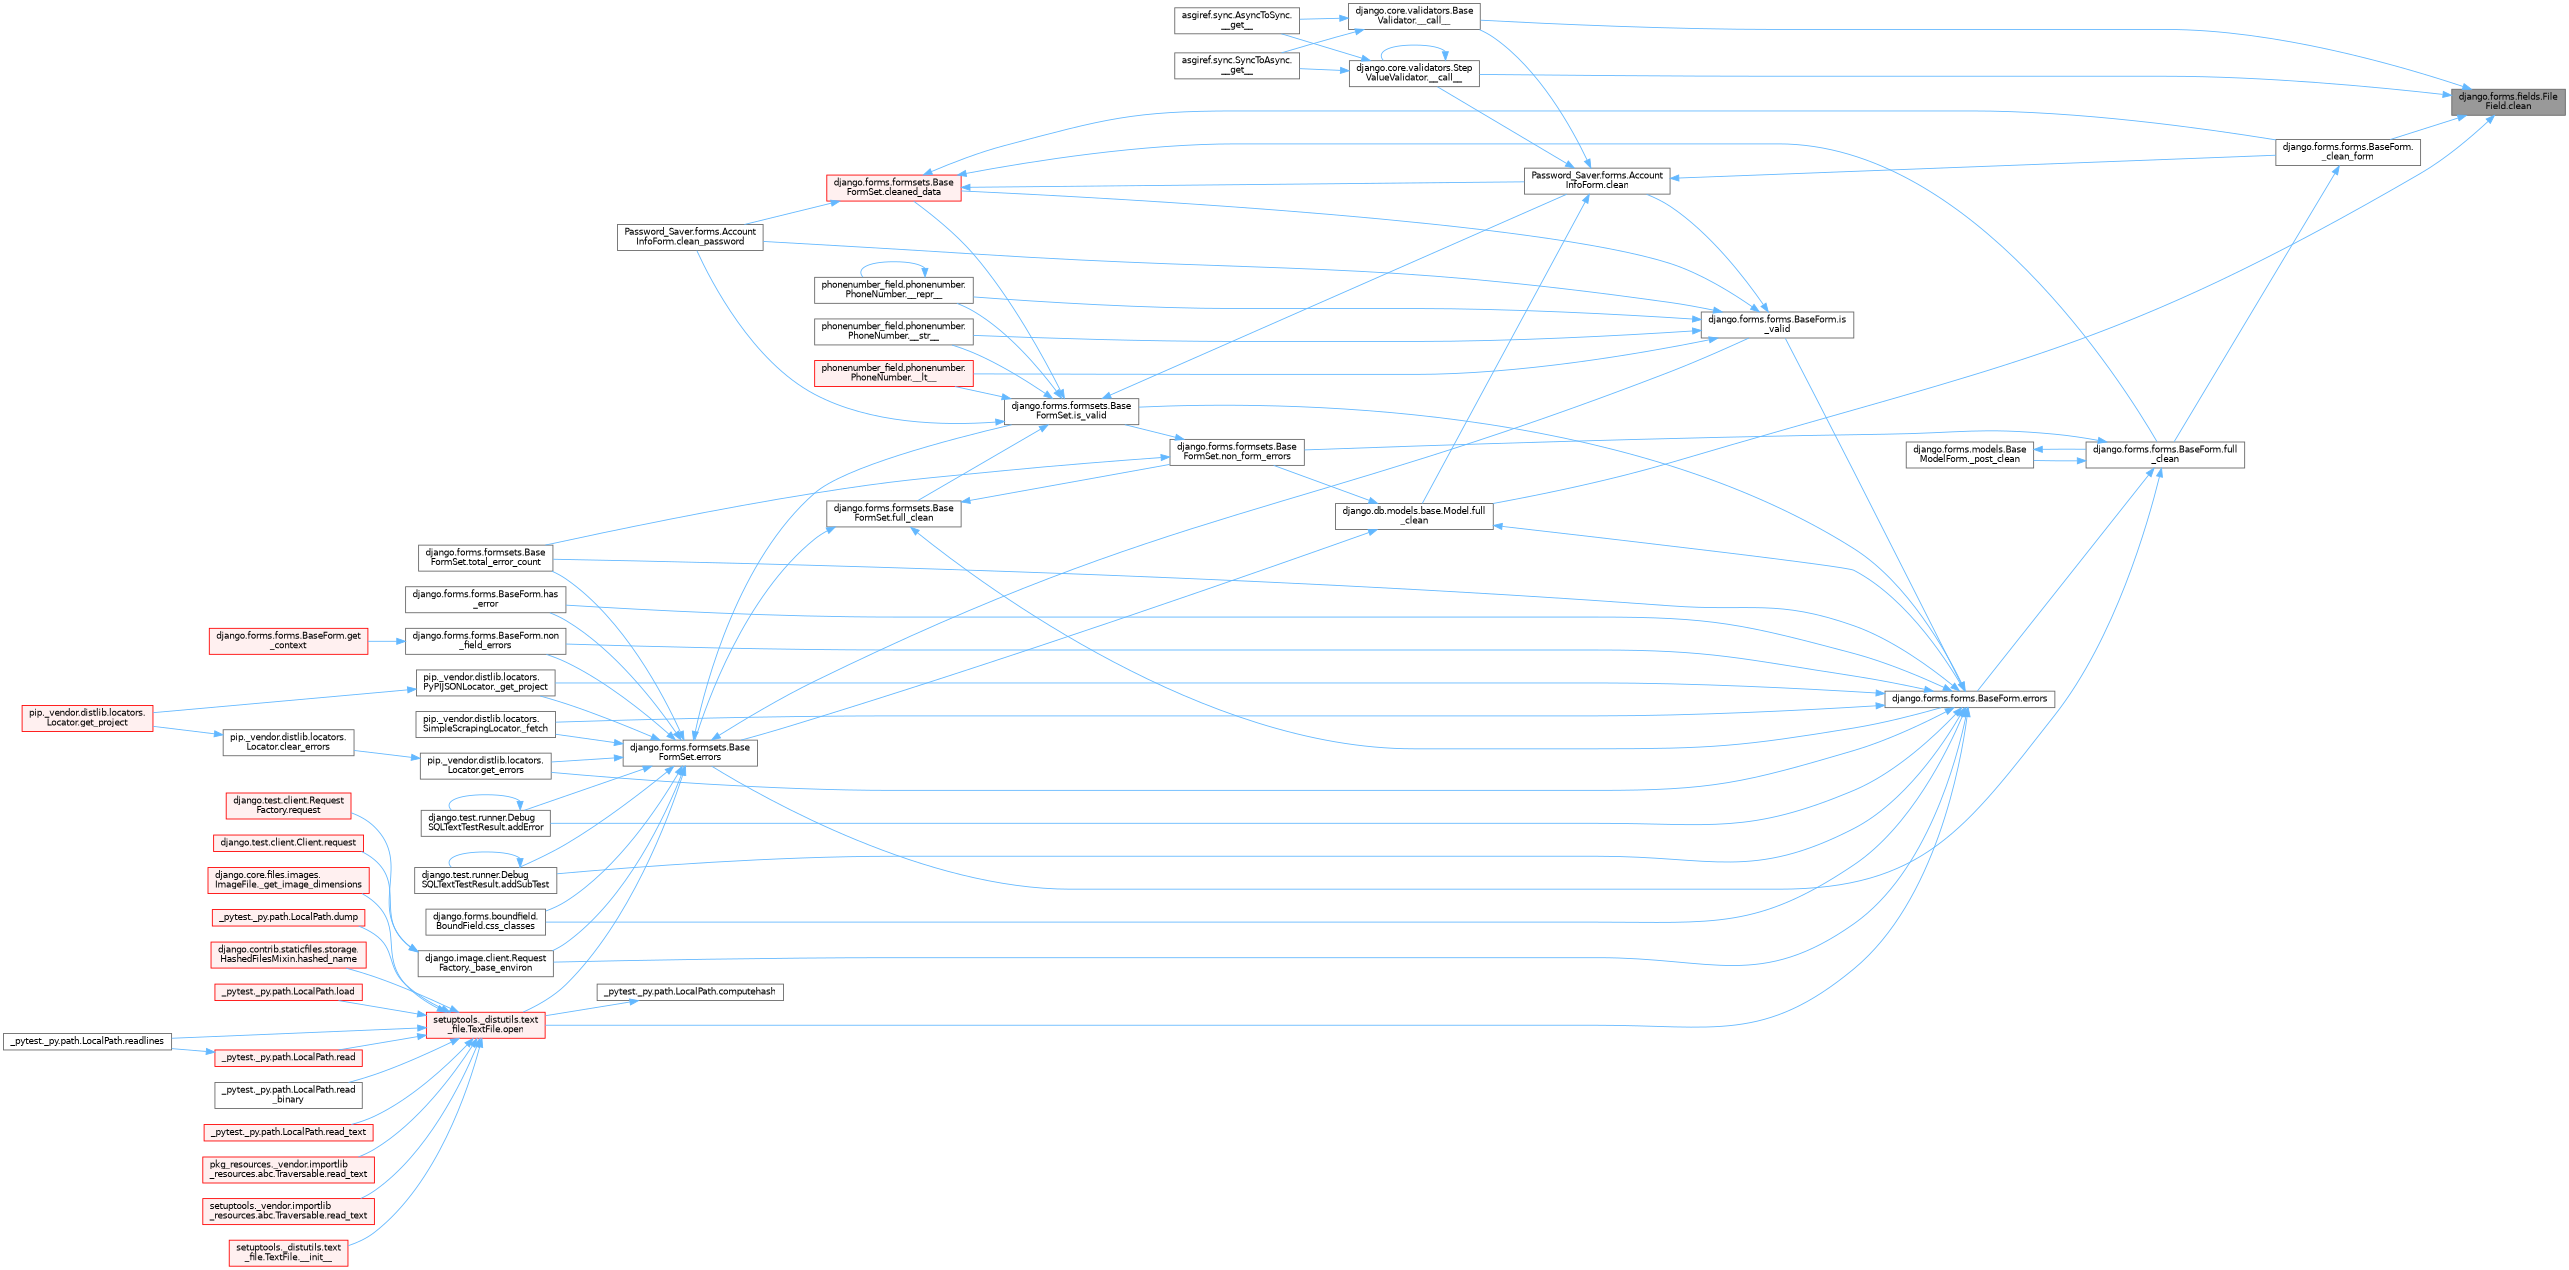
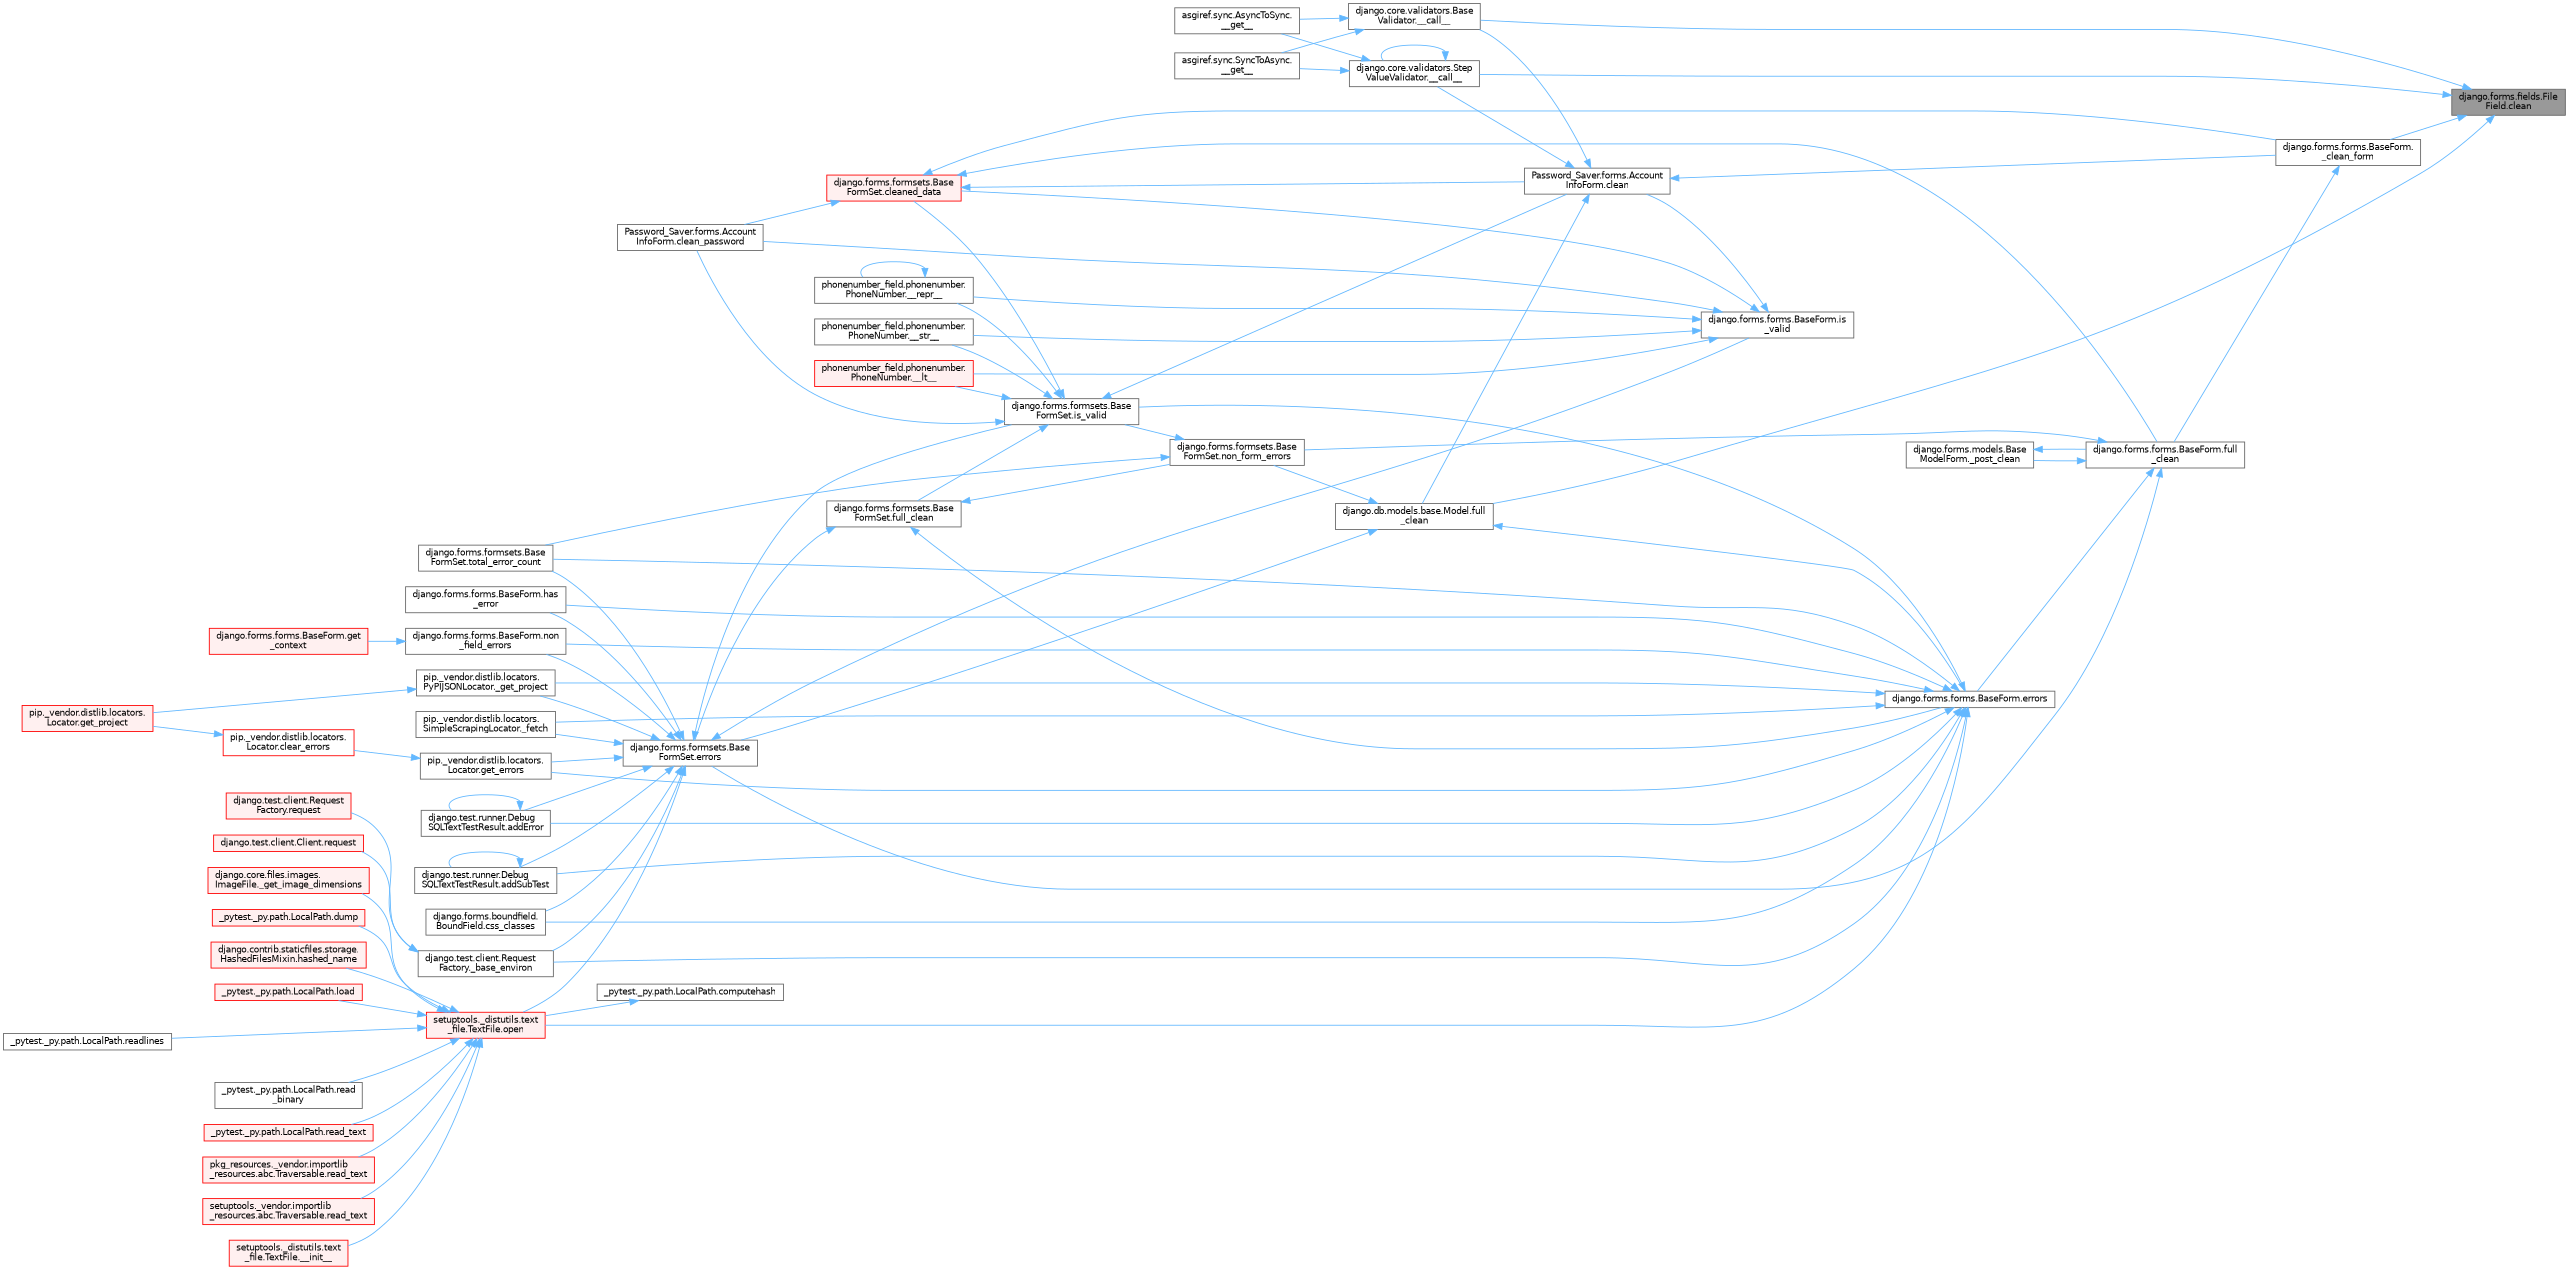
edge "django.forms.forms.BaseForm.is _valid" -> "django.forms.forms.BaseForm.errors": removed
node "pip._vendor.distlib.locators. Locator.clear_errors": color grey40 -> red
node "django.image.client.Request Factory._base_environ": label "django.image.client.Request Factory._base_environ" -> "django.test.client.Request Factory._base_environ"
node "_pytest._py.path.LocalPath.read": removed
